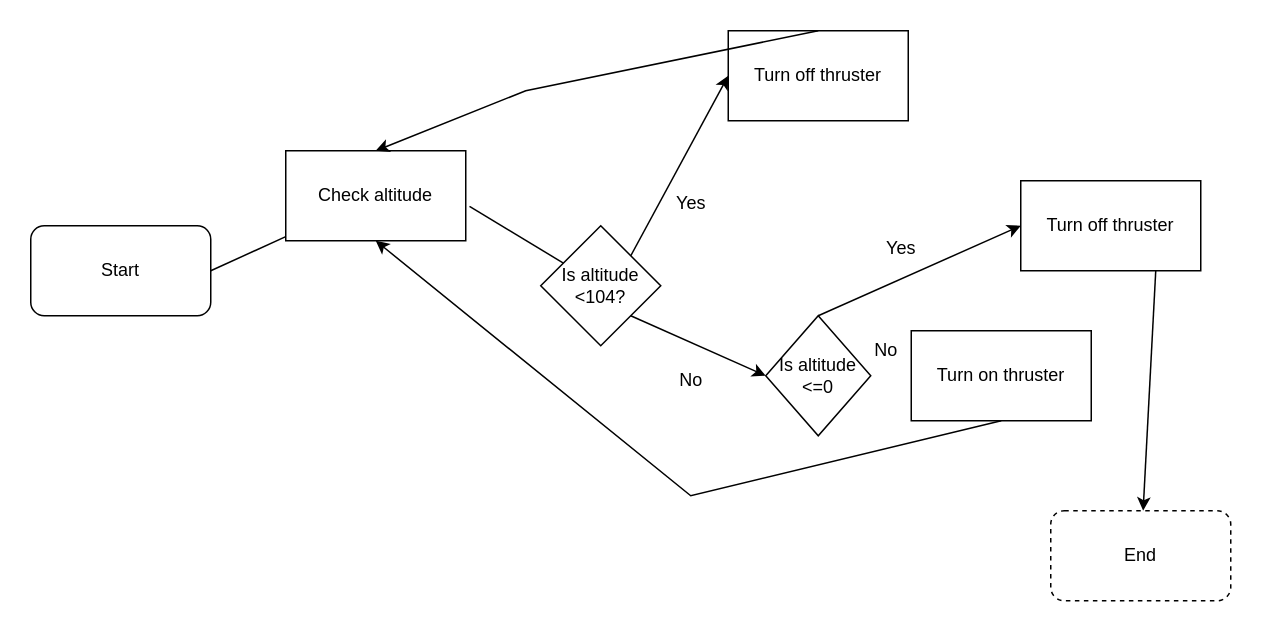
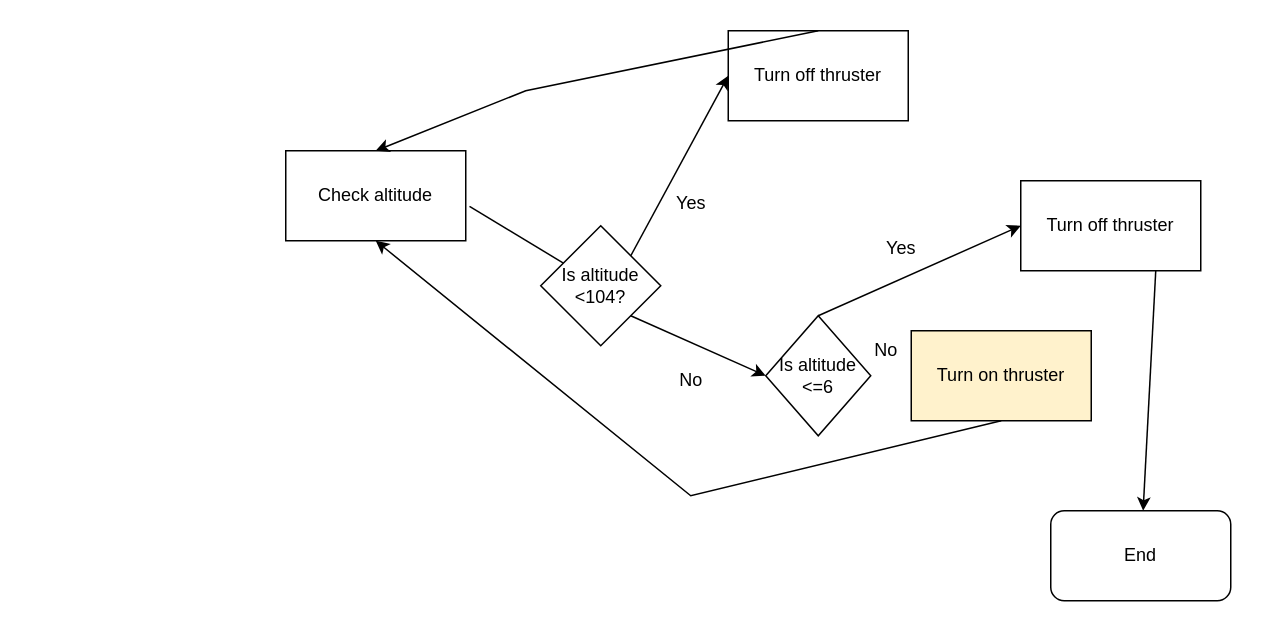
edge "Check altitude" -- "Start": removed
node "Start": removed
node "Is altitude <=0": label "Is altitude <=0" -> "Is altitude <=6"
node "Turn on thruster": fillcolor #ffffff -> #fff2cc
node "End": style dashed -> solid
